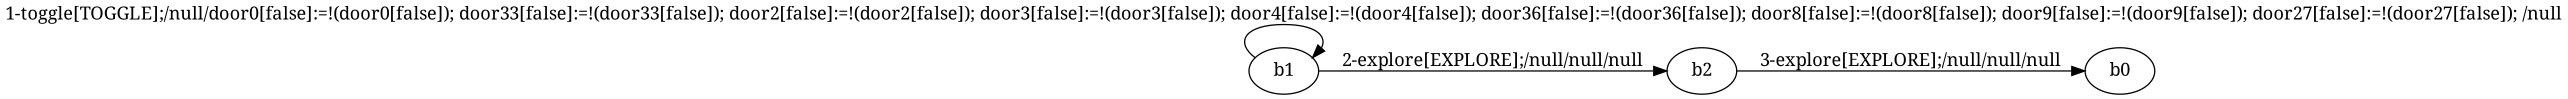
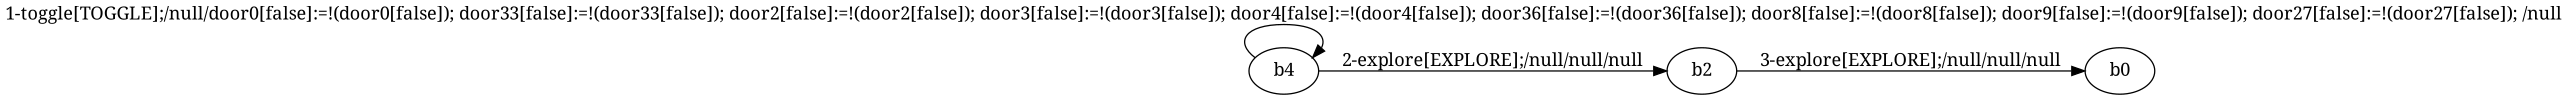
node "b1": label "b1" -> "b4"
